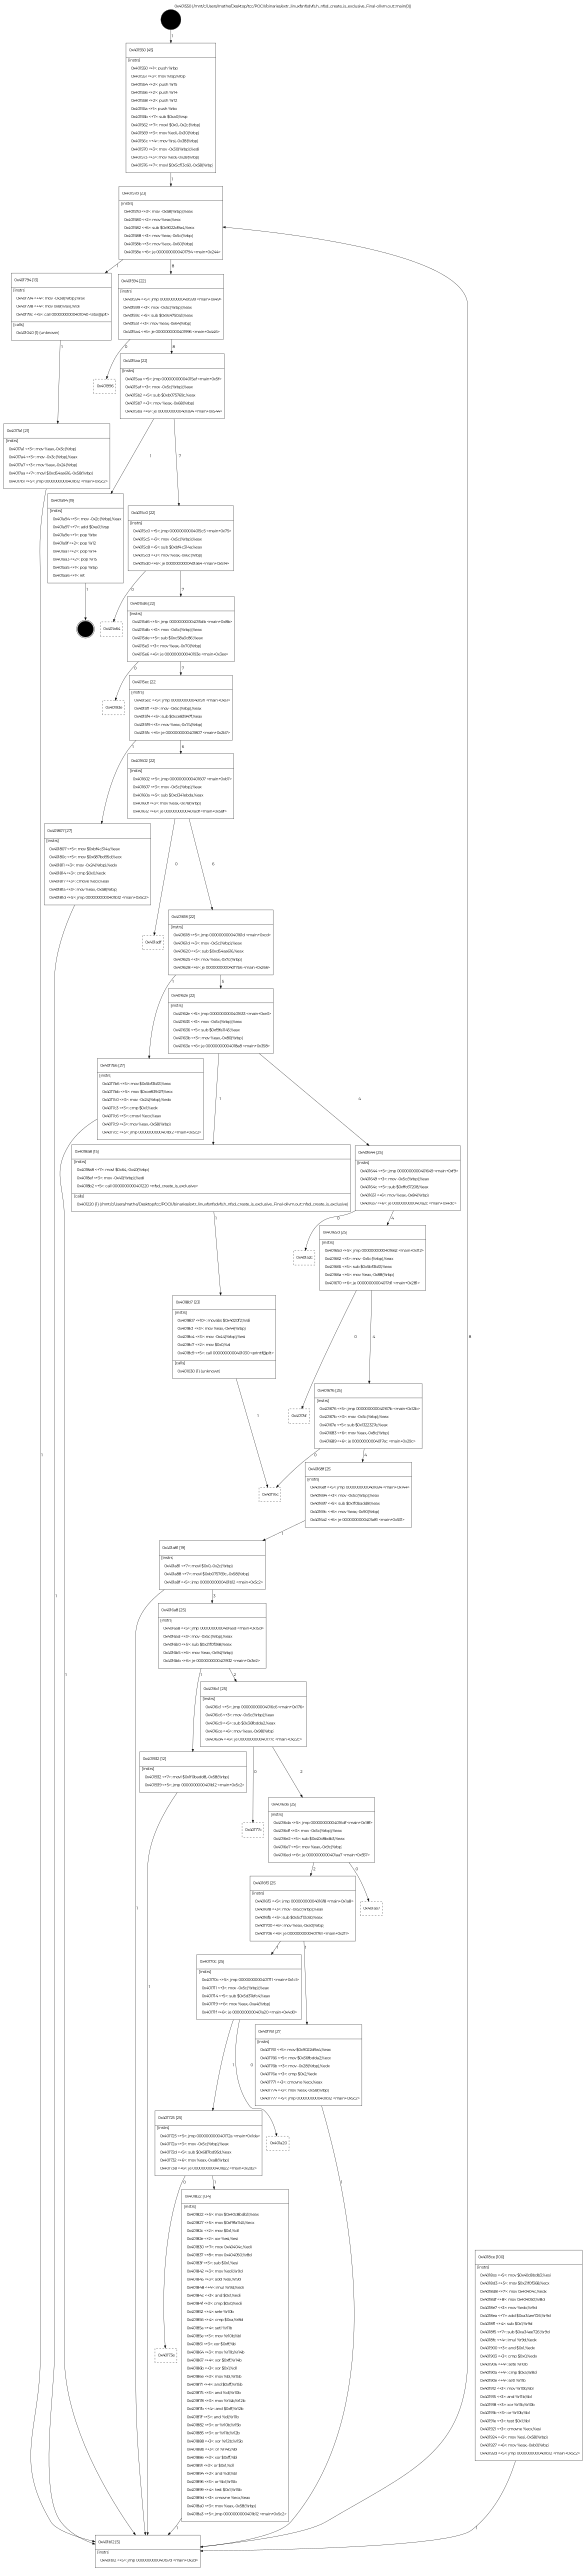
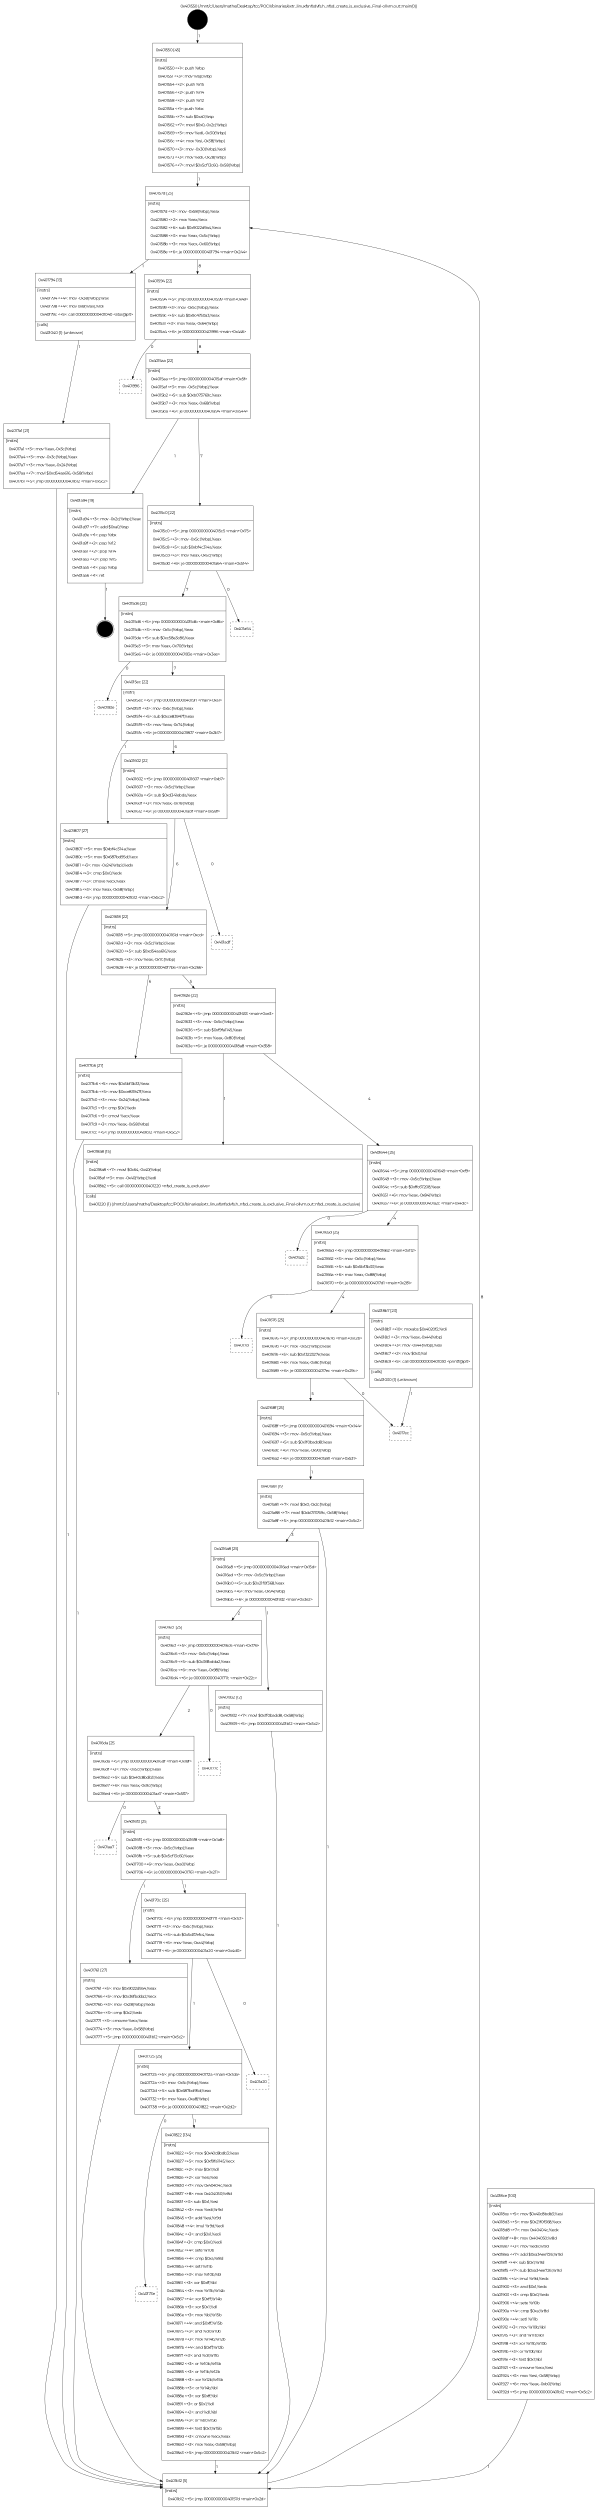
edge "0x401618 [22]" -> "0x4017b6 [27]": label " 1" -> " 6"
edge "0x4018a8 [15]" -> "0x4018b7 [23]": removed, label "1"
edge "0x401676 [25]" -> "0x40168f [25]": label " 4" -> " 5"
